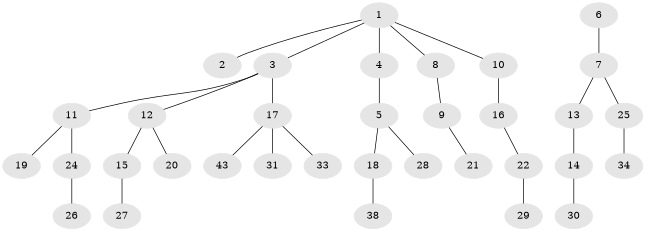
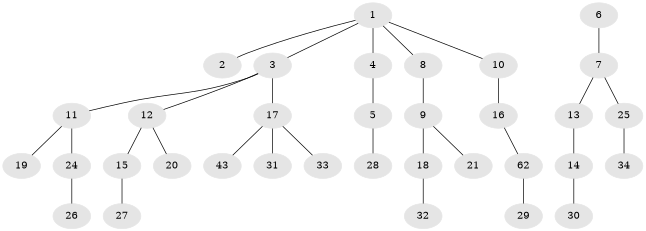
edge "5" -- "18": now "9" -- "18"
node "22": label "22" -> "62"
node "38": label "38" -> "32"
